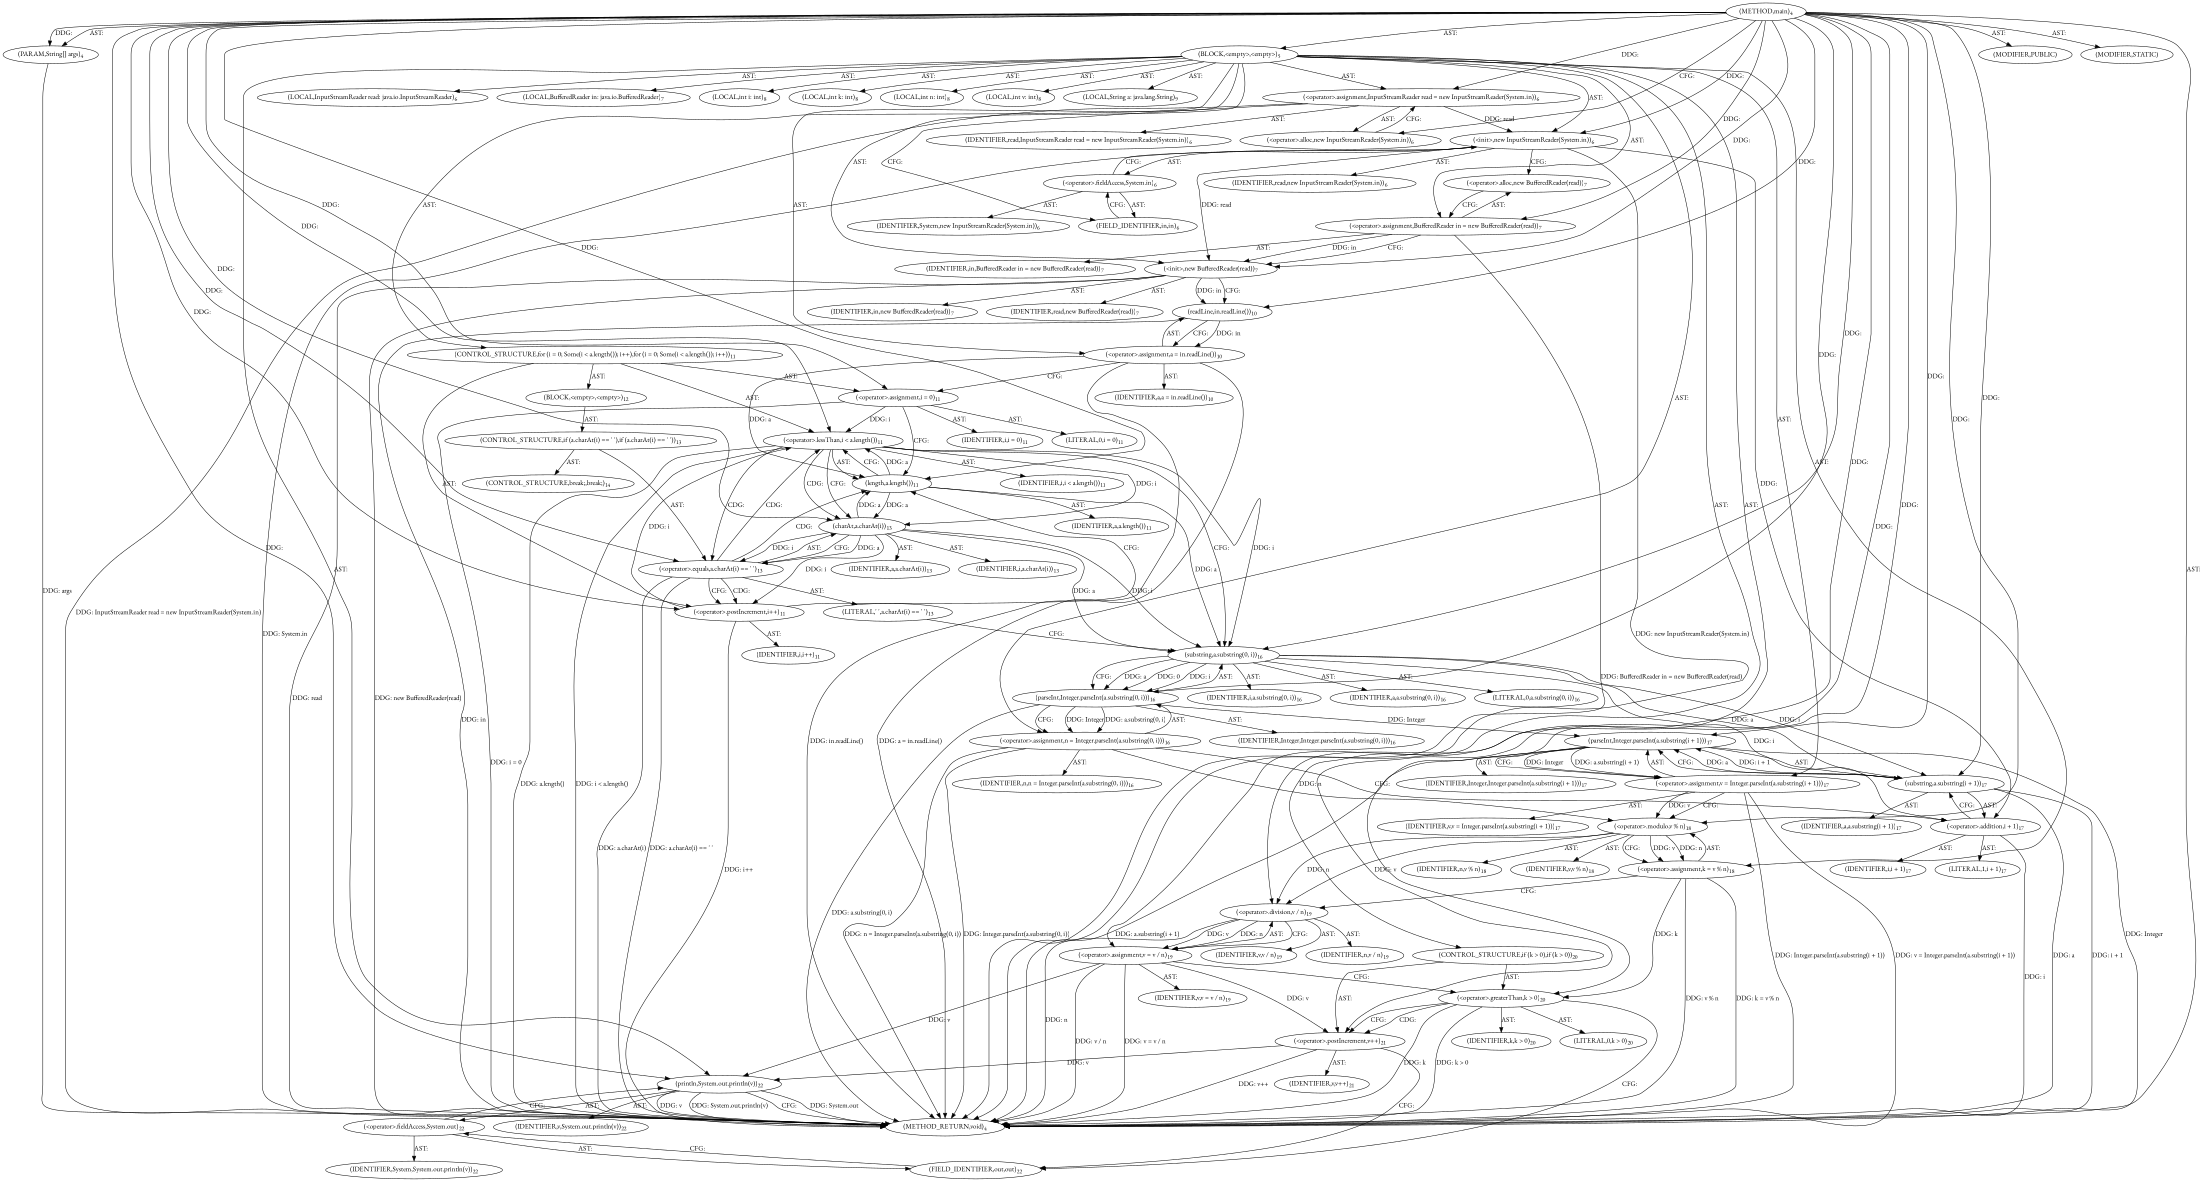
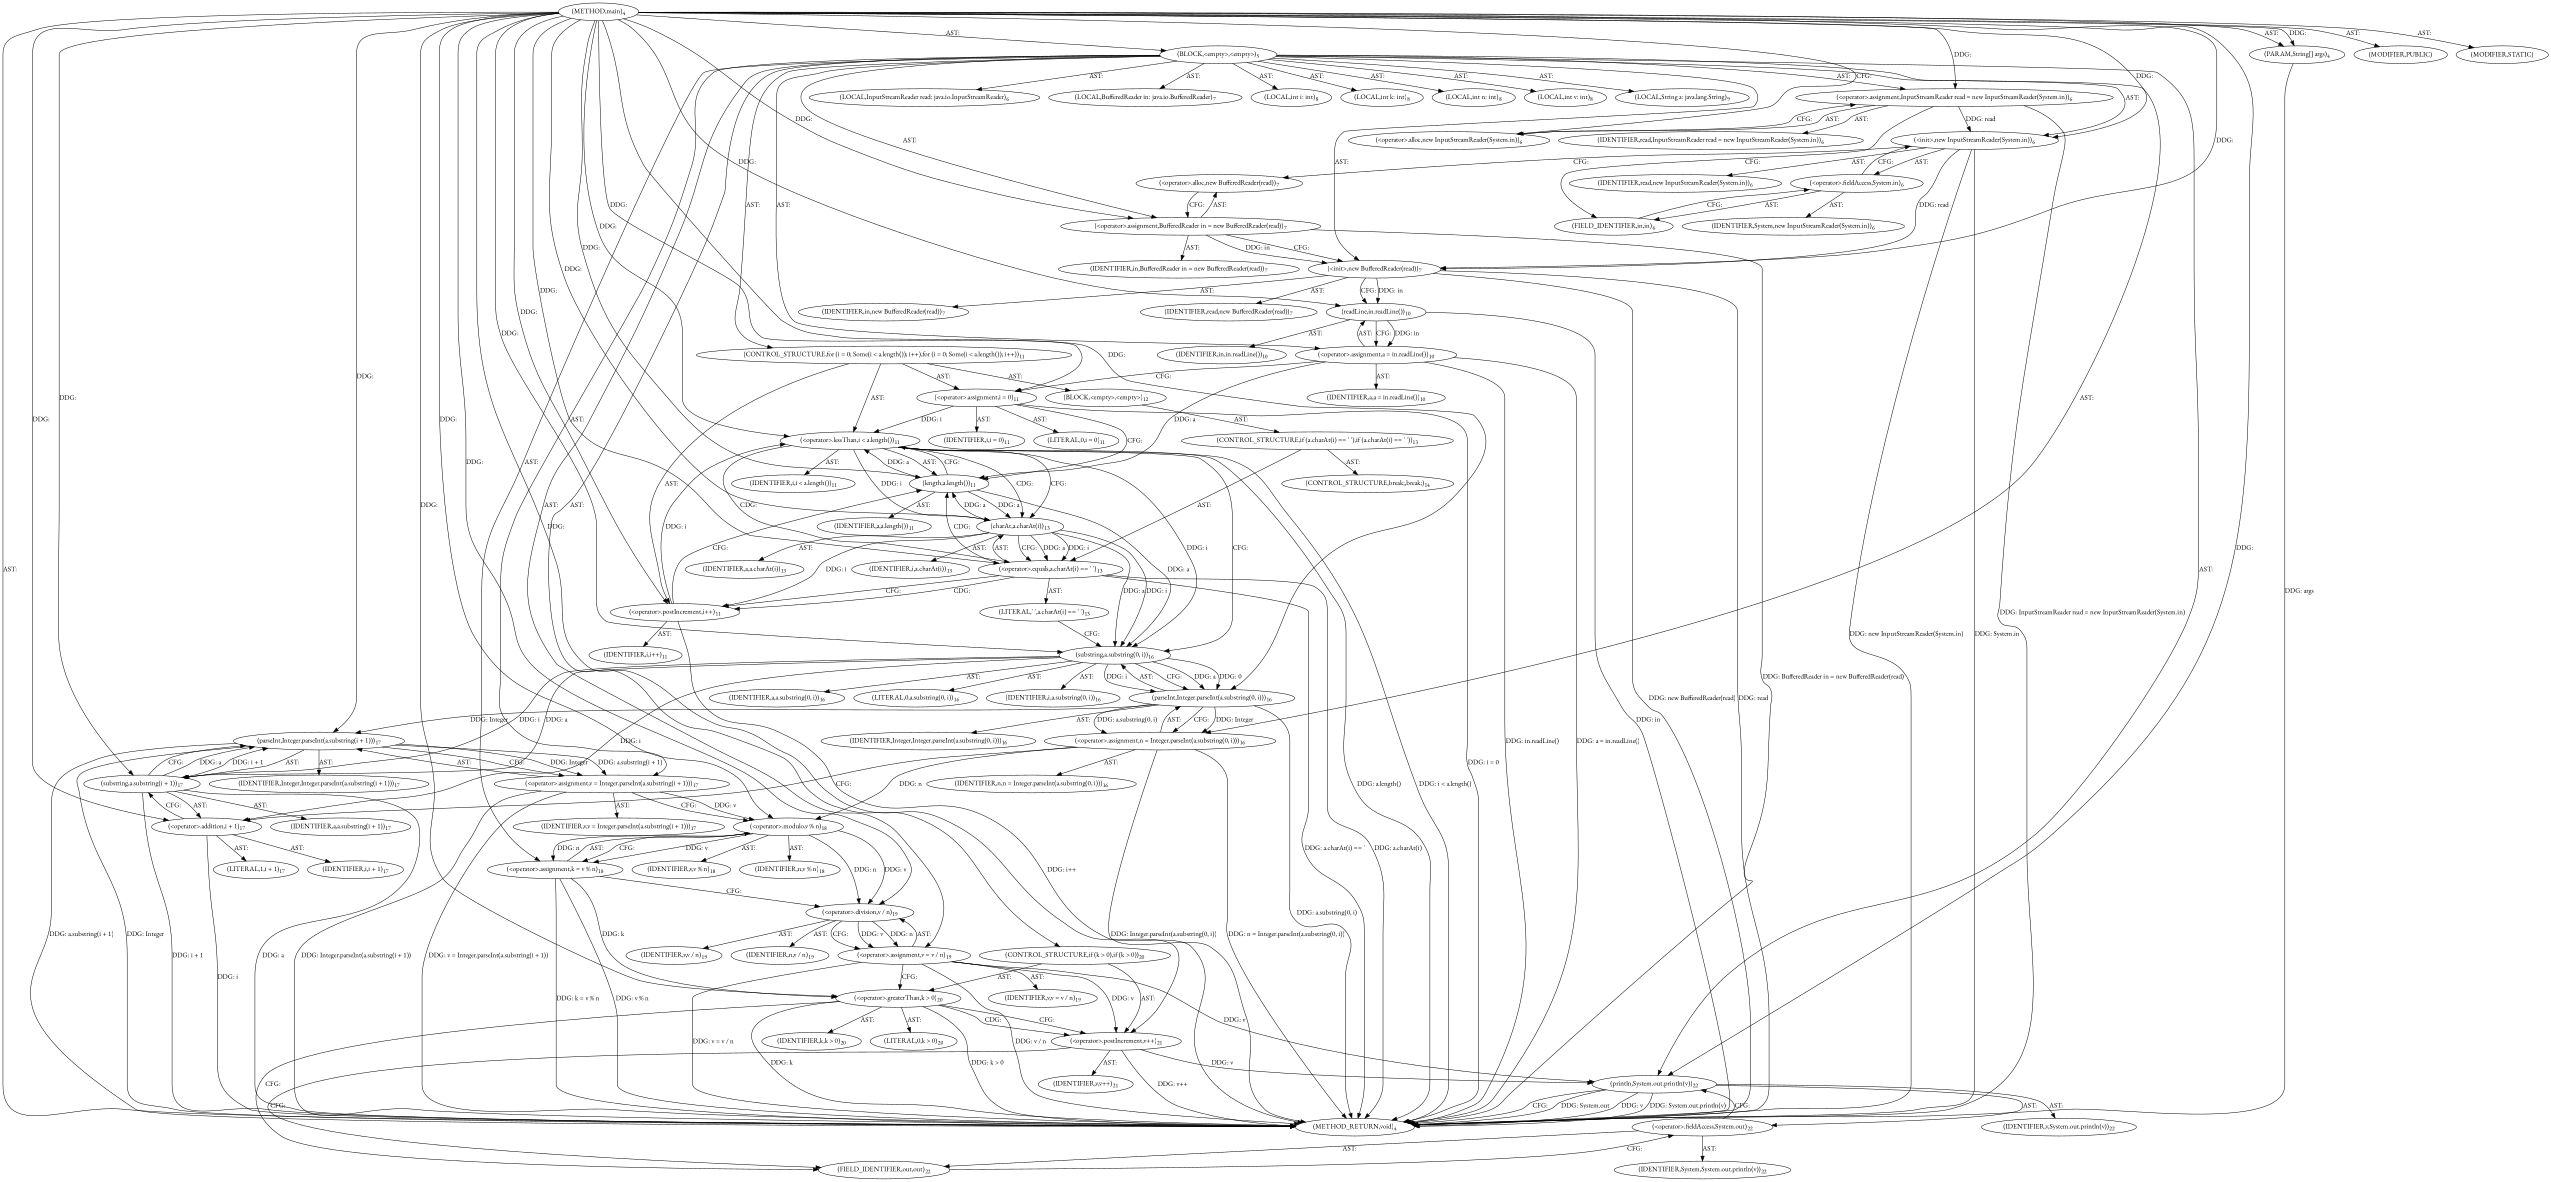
node "(IDENTIFIER,in,in.readLine())": added
edge "(<init>,new InputStreamReader(System.in))" -> "(<operator>.addition,i + 1)": now "(METHOD,main)" -> "(<operator>.addition,i + 1)"
edge "(<operator>.equals,a.charAt(i) == ' ')" -> "(<operator>.lessThan,i < a.length())": removed, label "CDG:"
edge "(<operator>.division,v / n)" -> "(METHOD_RETURN,void)": removed, label "DDG: n"
